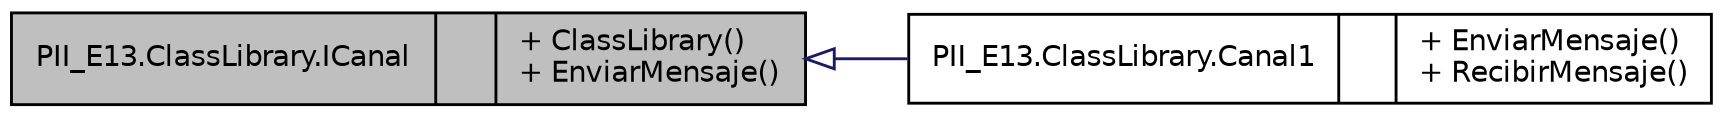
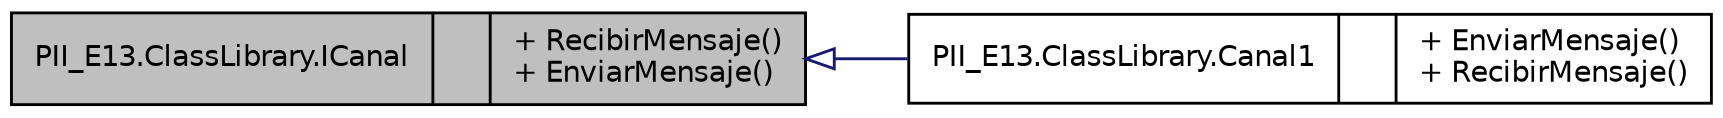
node "PII_E13.ClassLibrary.ICanal": text "+ ClassLibrary()" -> "+ RecibirMensaje()"
